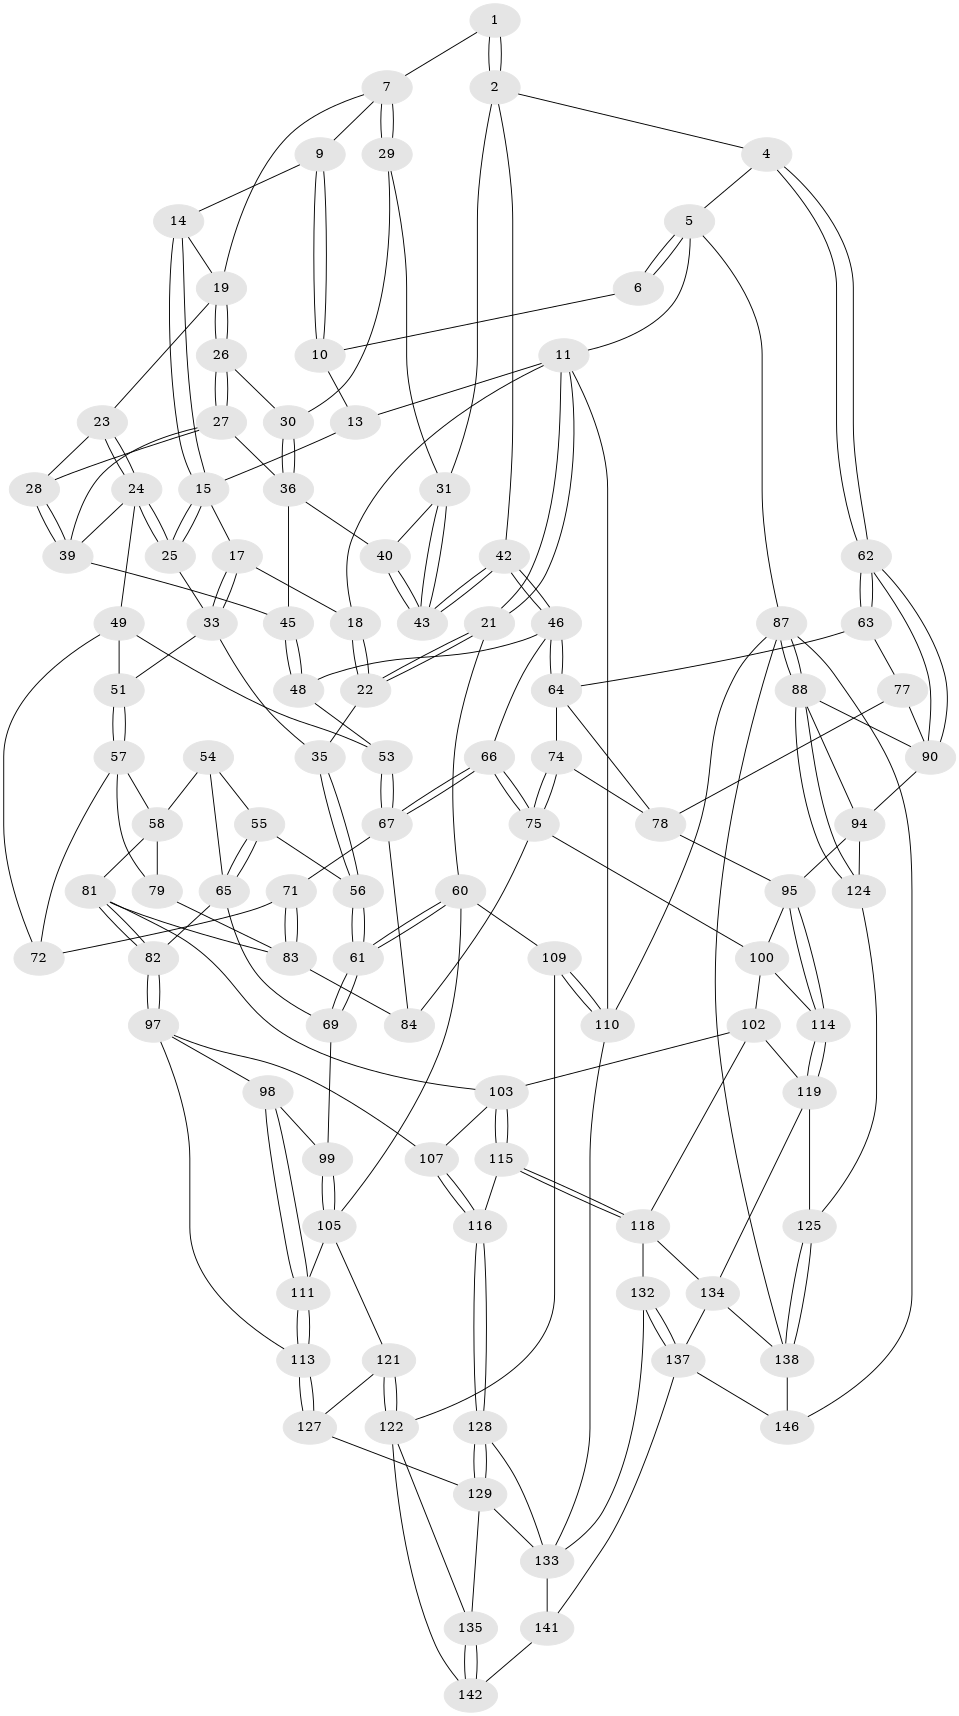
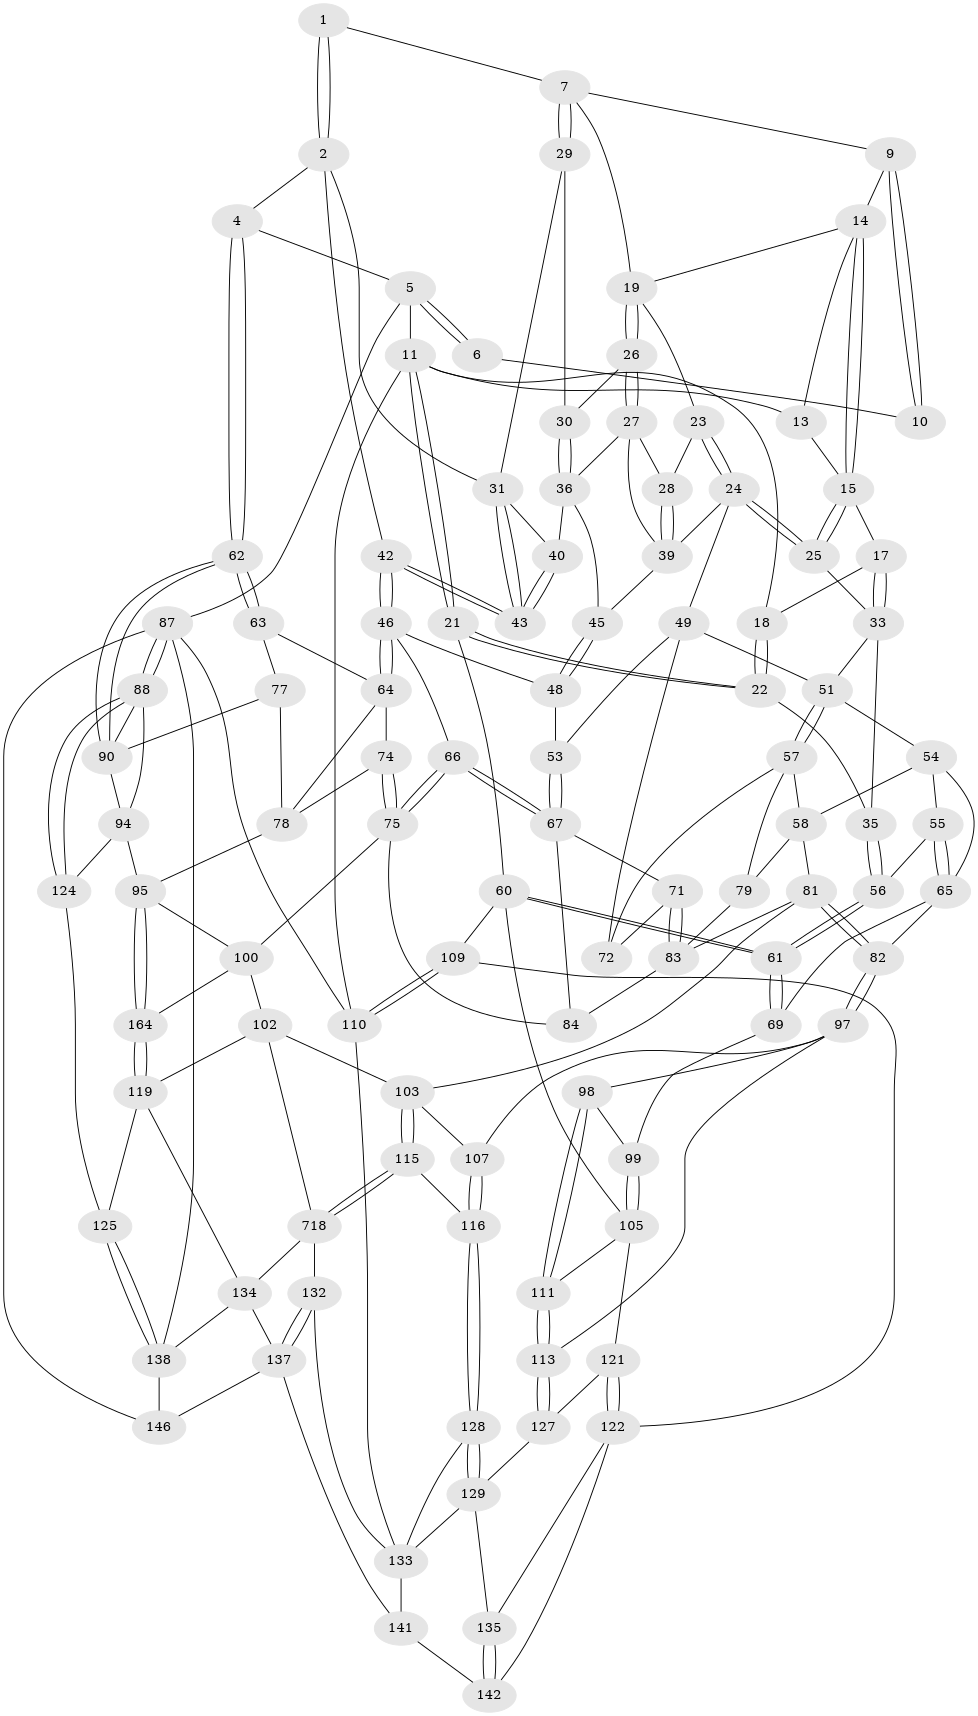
edge "10" -- "13": now "14" -- "13"
edge "51" -- "54": added
node "114": label "114" -> "164"
node "118": label "118" -> "718"
